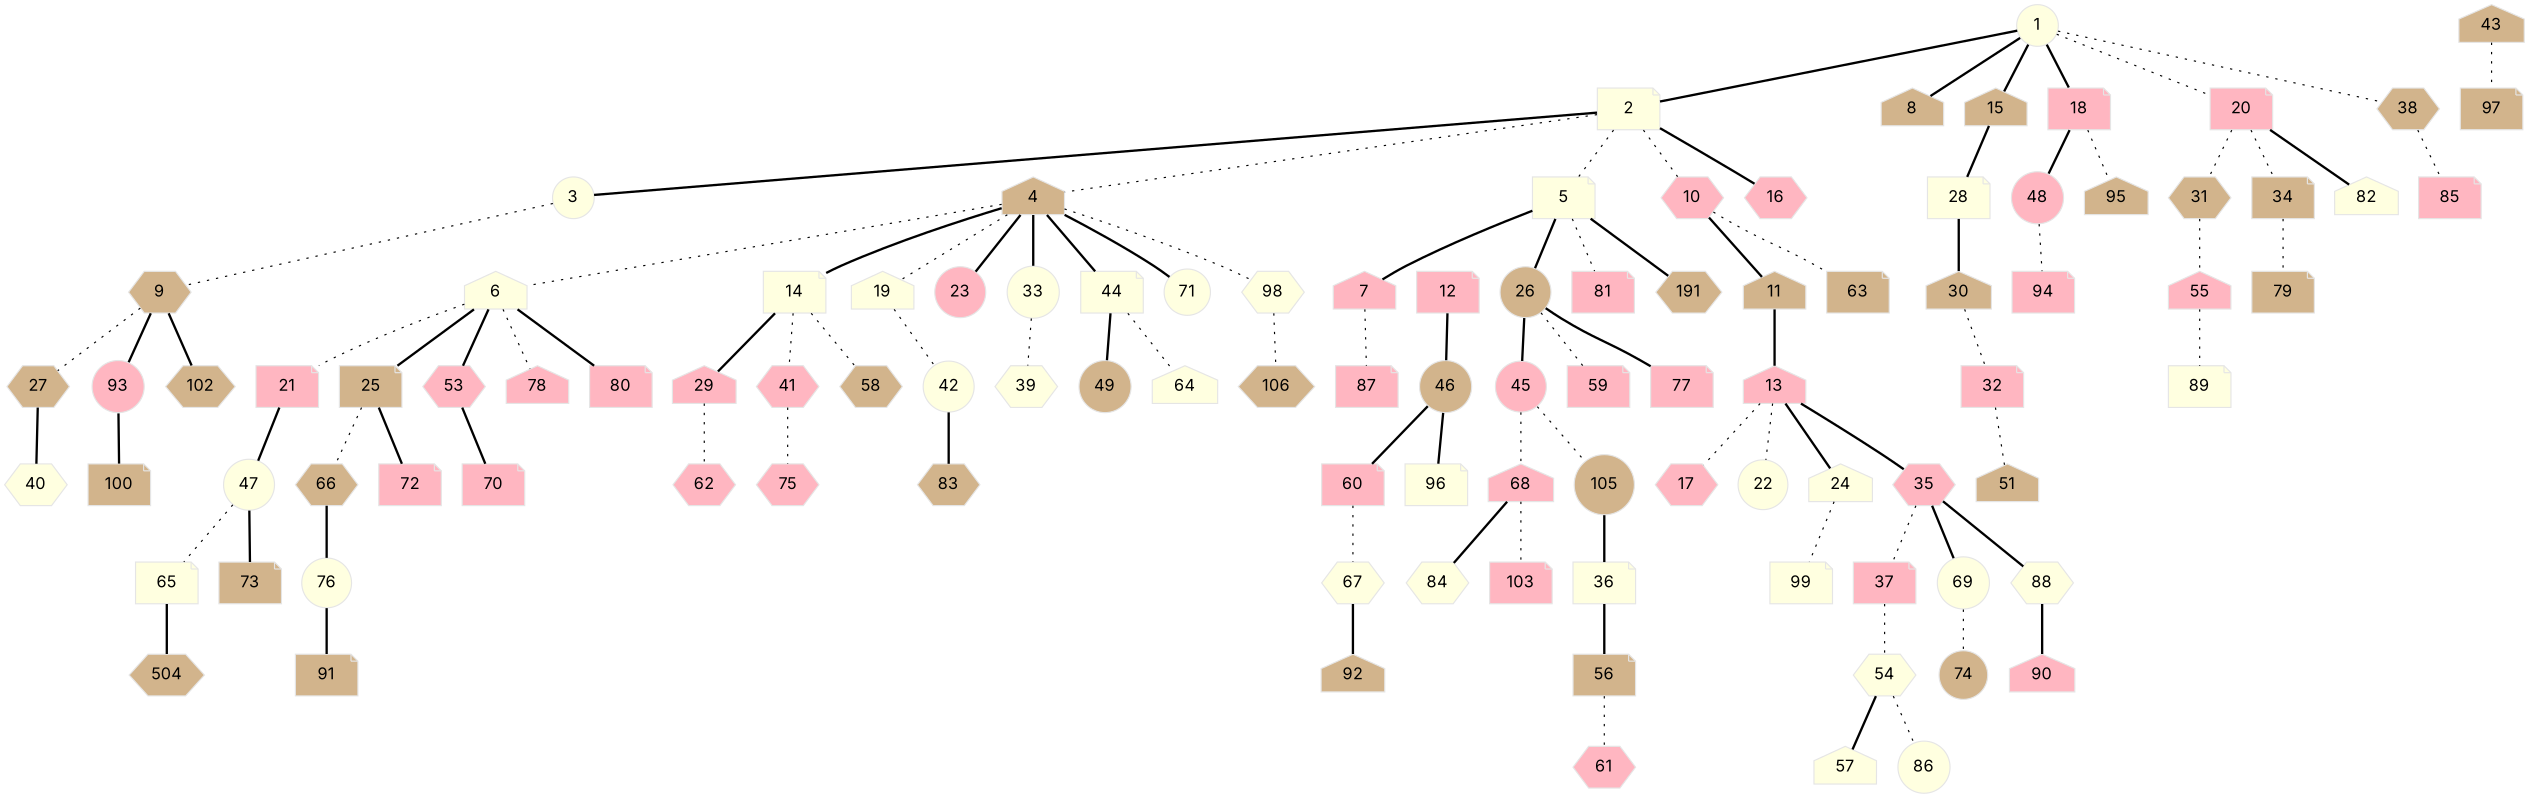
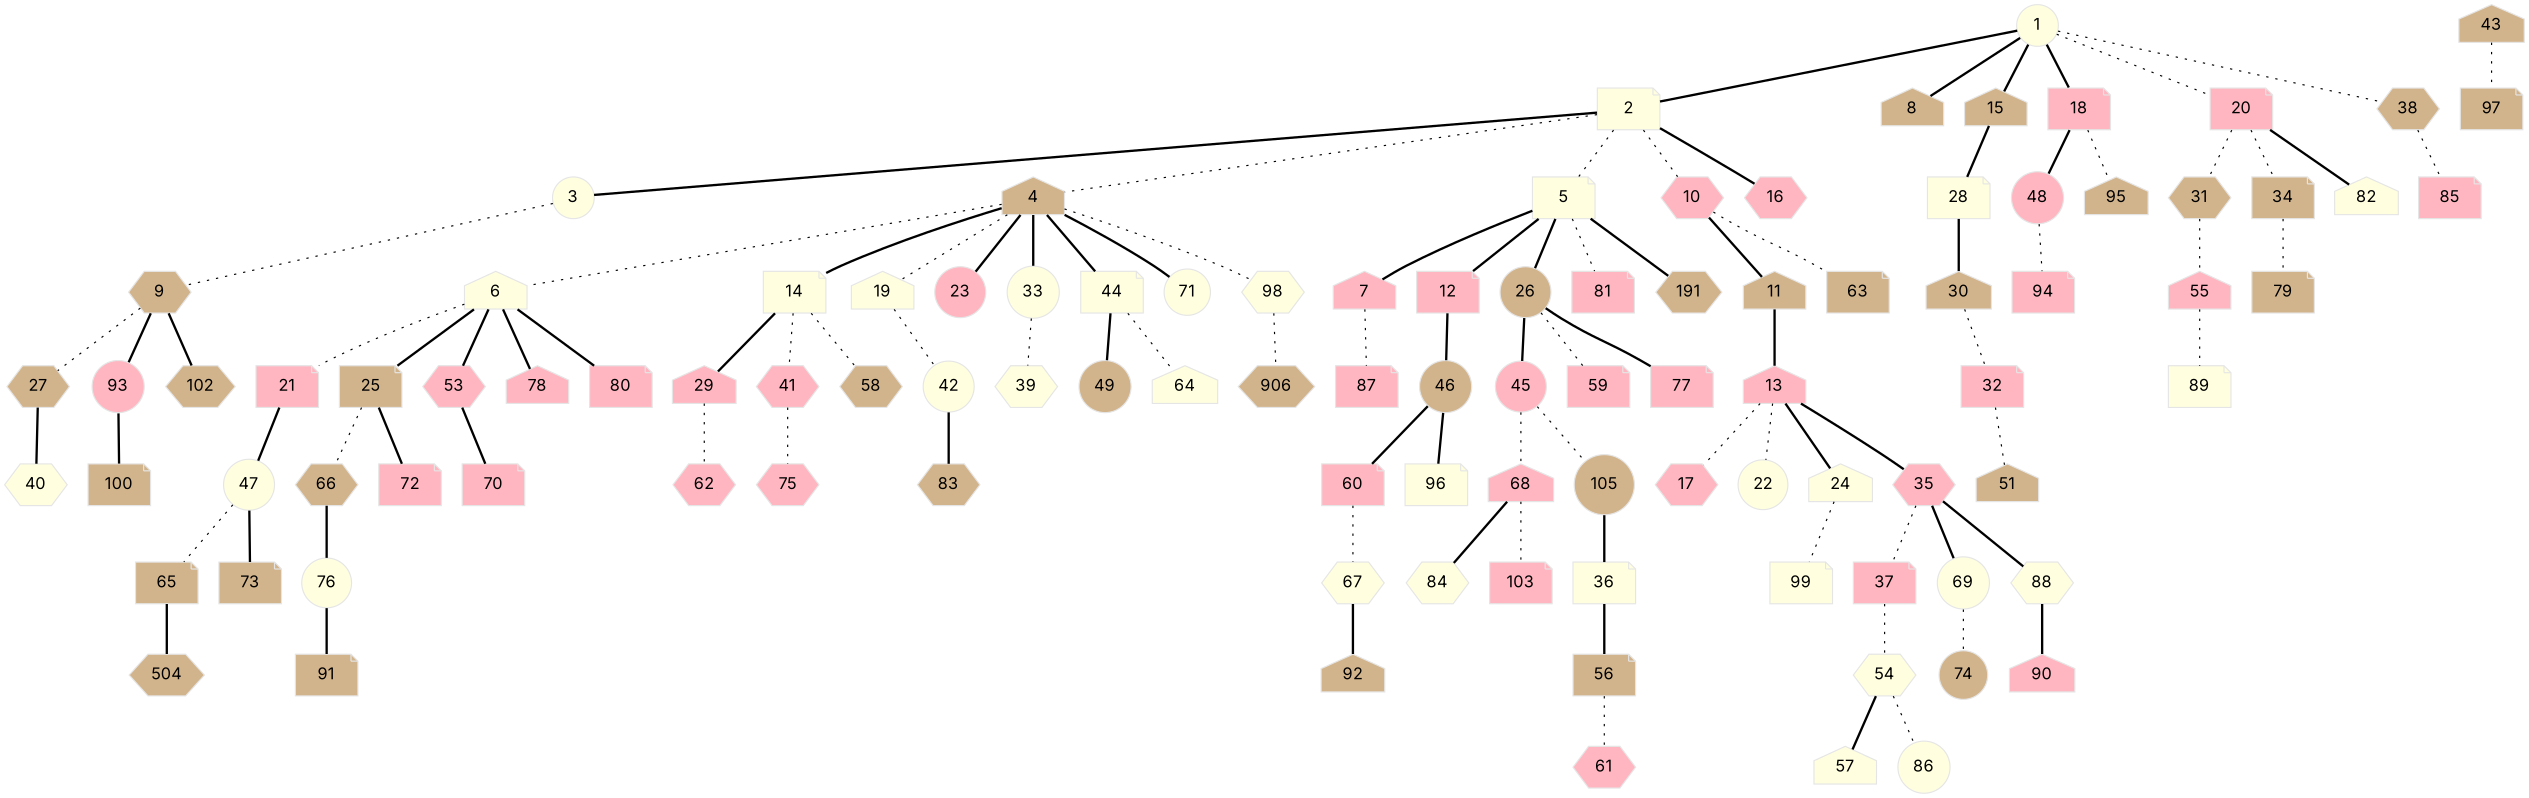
edge "5" -- "12": added
edge "6" -- "78": style dotted -> bold
node "106": label "106" -> "906"
node "65": fillcolor lightyellow -> tan
